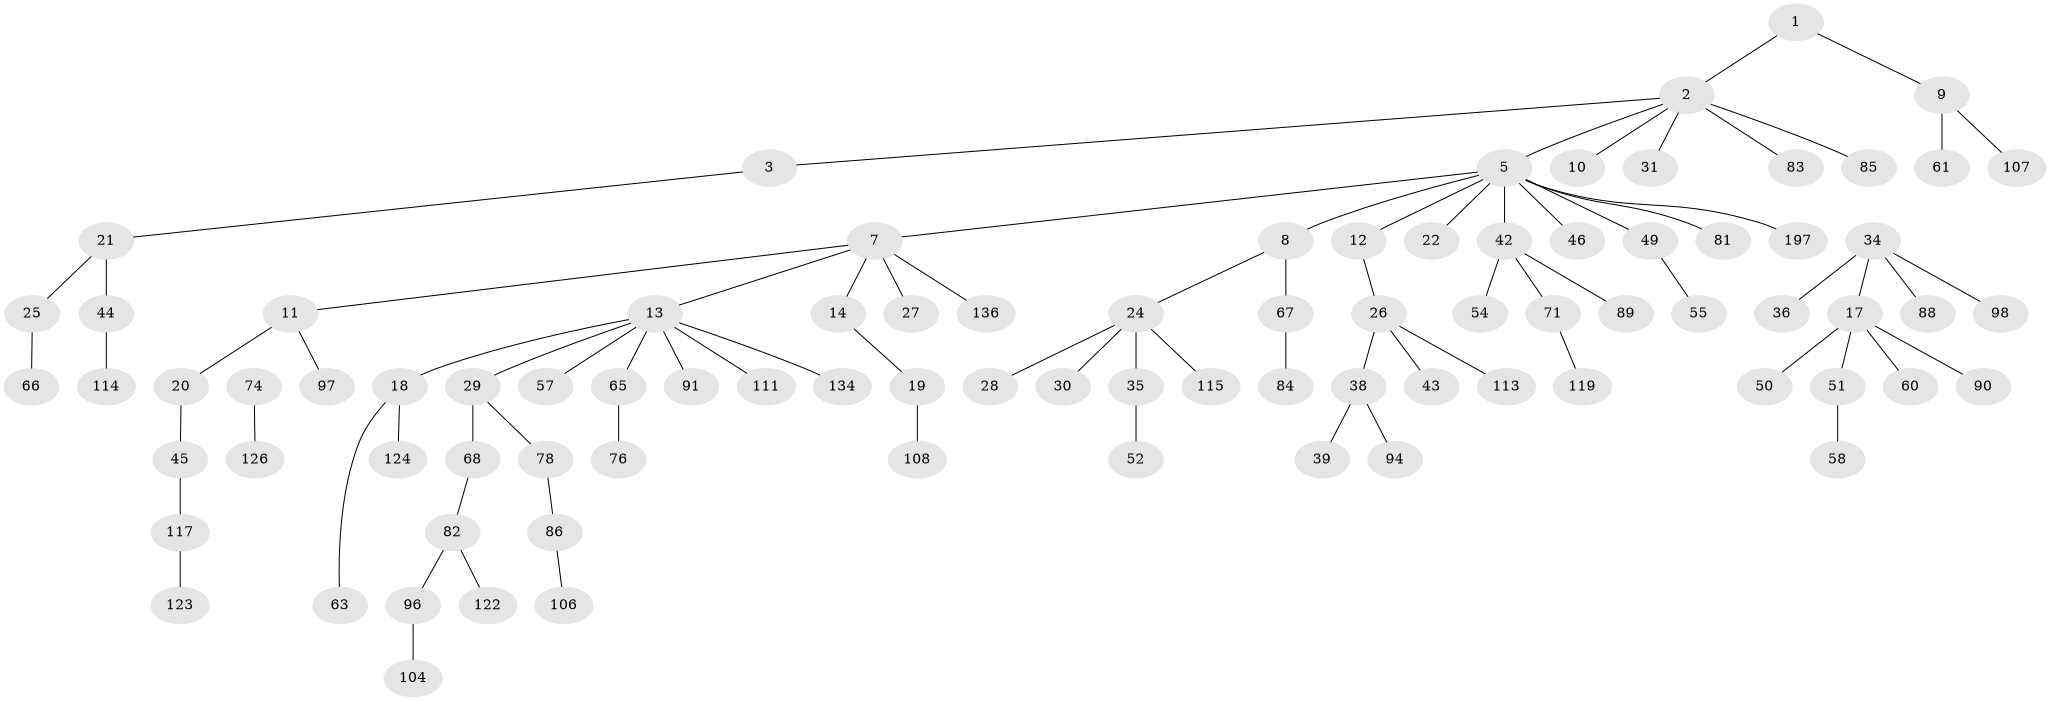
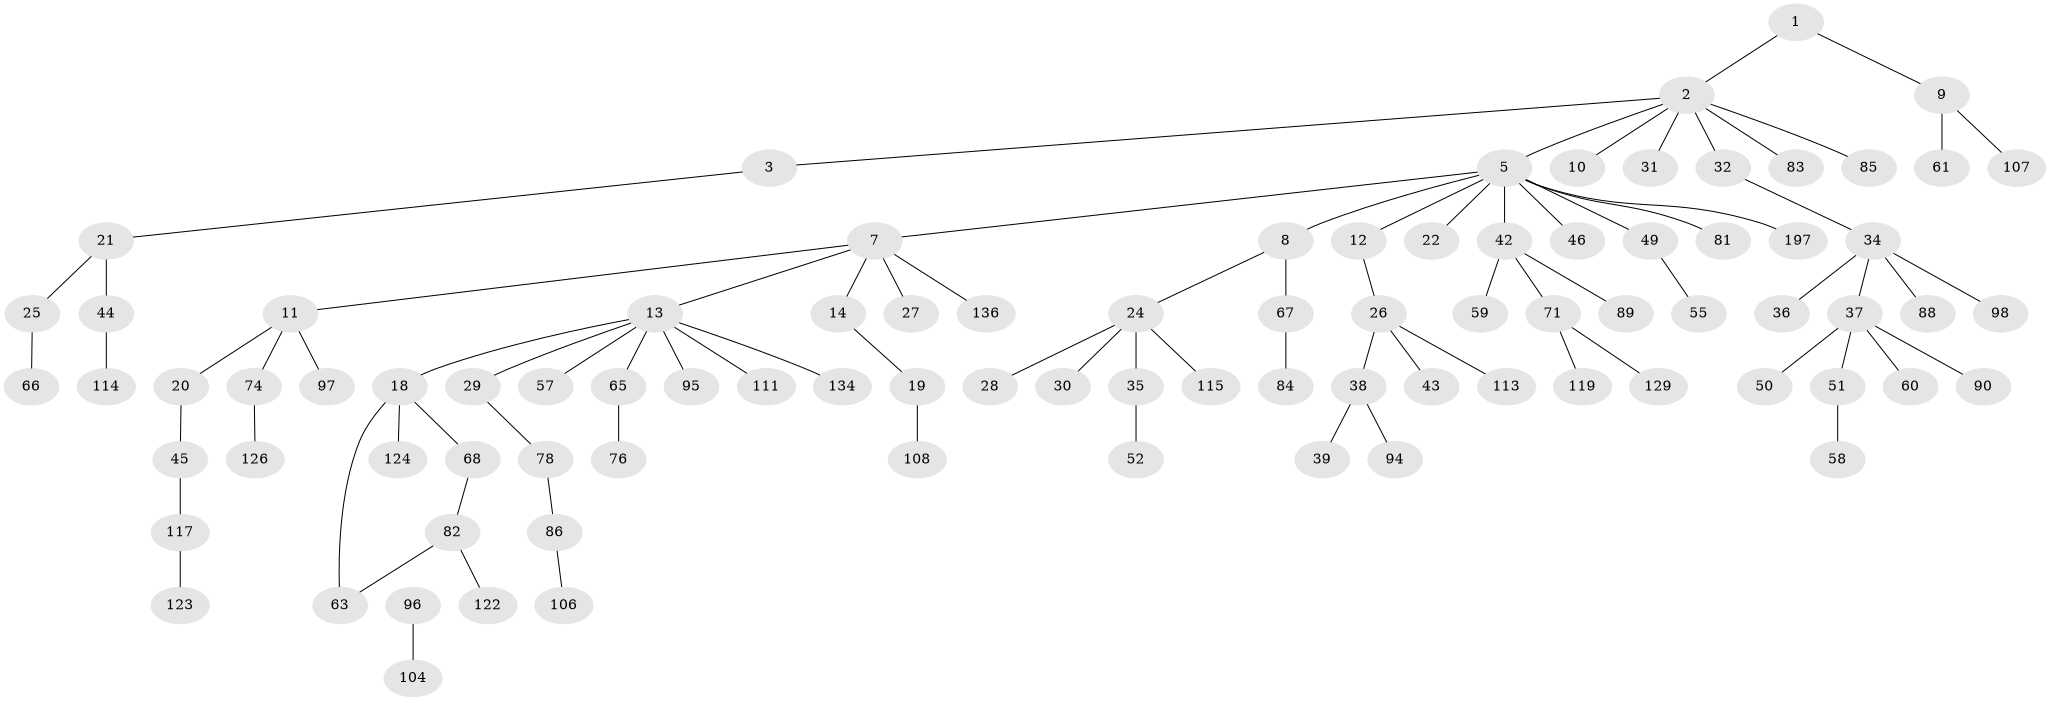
node "32": added
node "54": label "54" -> "59"
node "17": label "17" -> "37"
edge "11" -- "74": added
node "91": label "91" -> "95"
node "129": added
edge "29" -- "68": now "18" -- "68"
edge "82" -- "96": now "82" -- "63"
